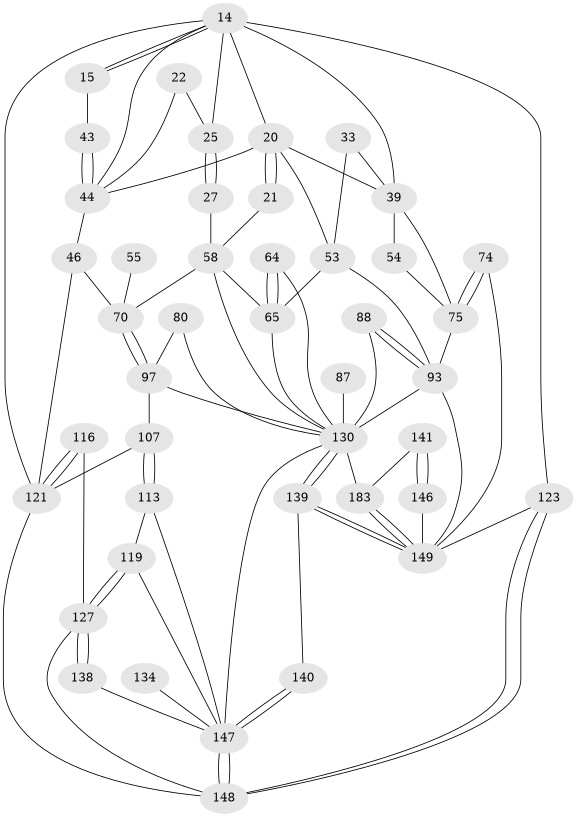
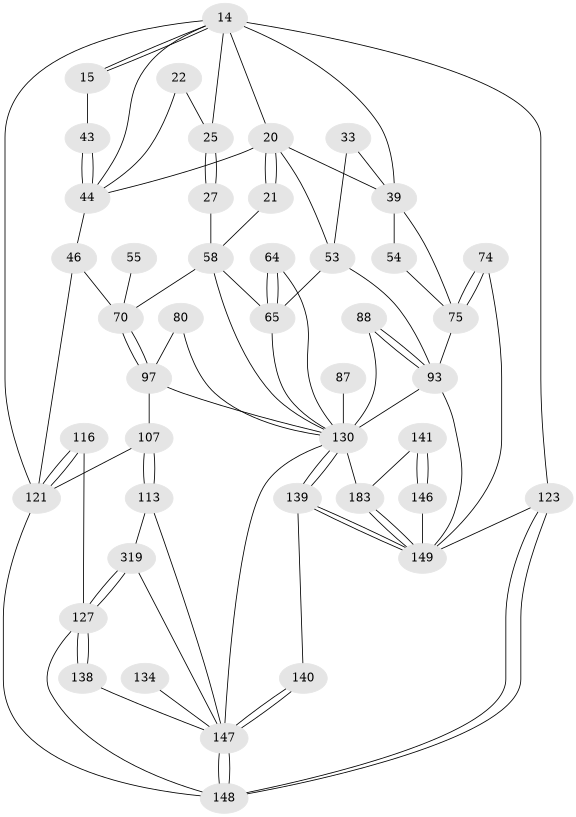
node "119": label "119" -> "319"
